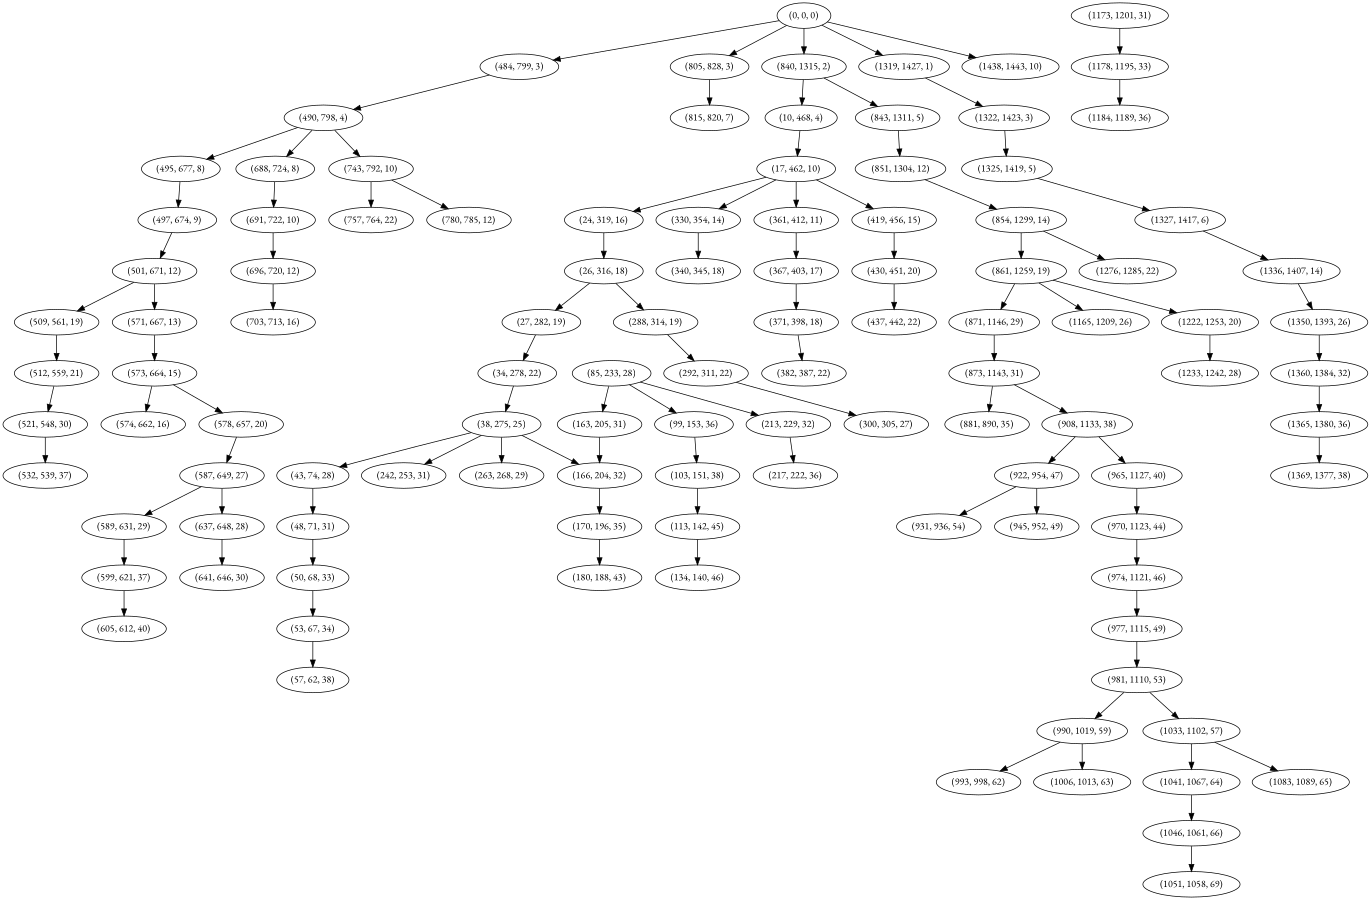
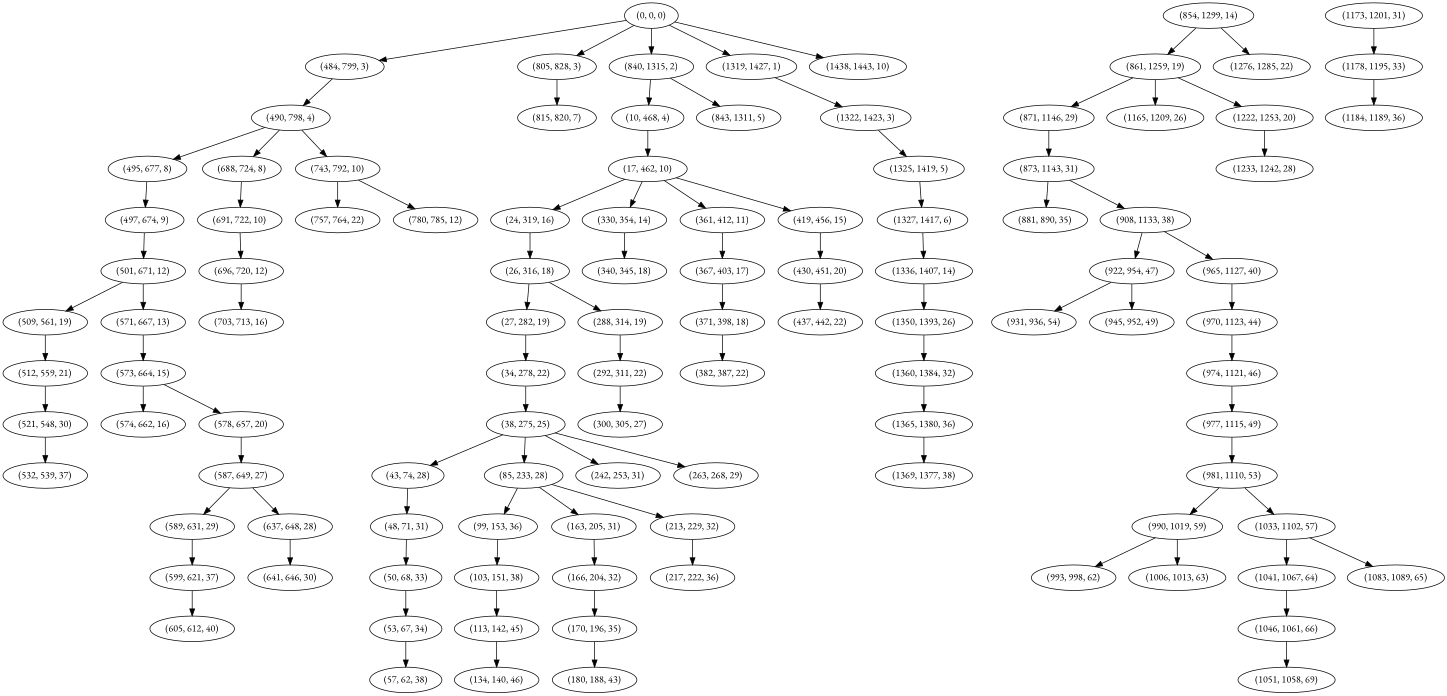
node "(851, 1304, 12)": removed
edge "(38, 275, 25)" -> "(166, 204, 32)": now "(38, 275, 25)" -> "(85, 233, 28)"
